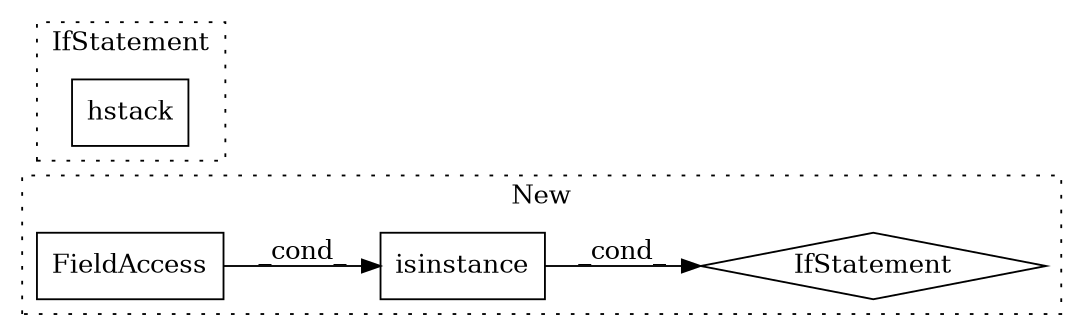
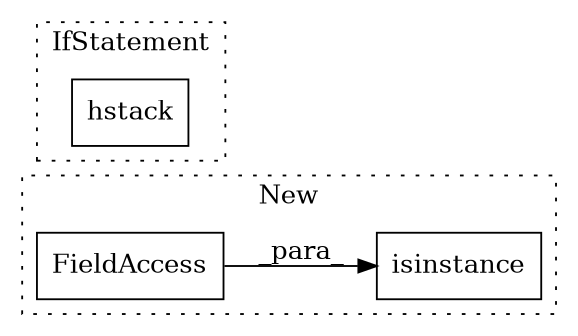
edge "FieldAccess" -> "isinstance": label "_cond_" -> "_para_"
node "IfStatement": removed
